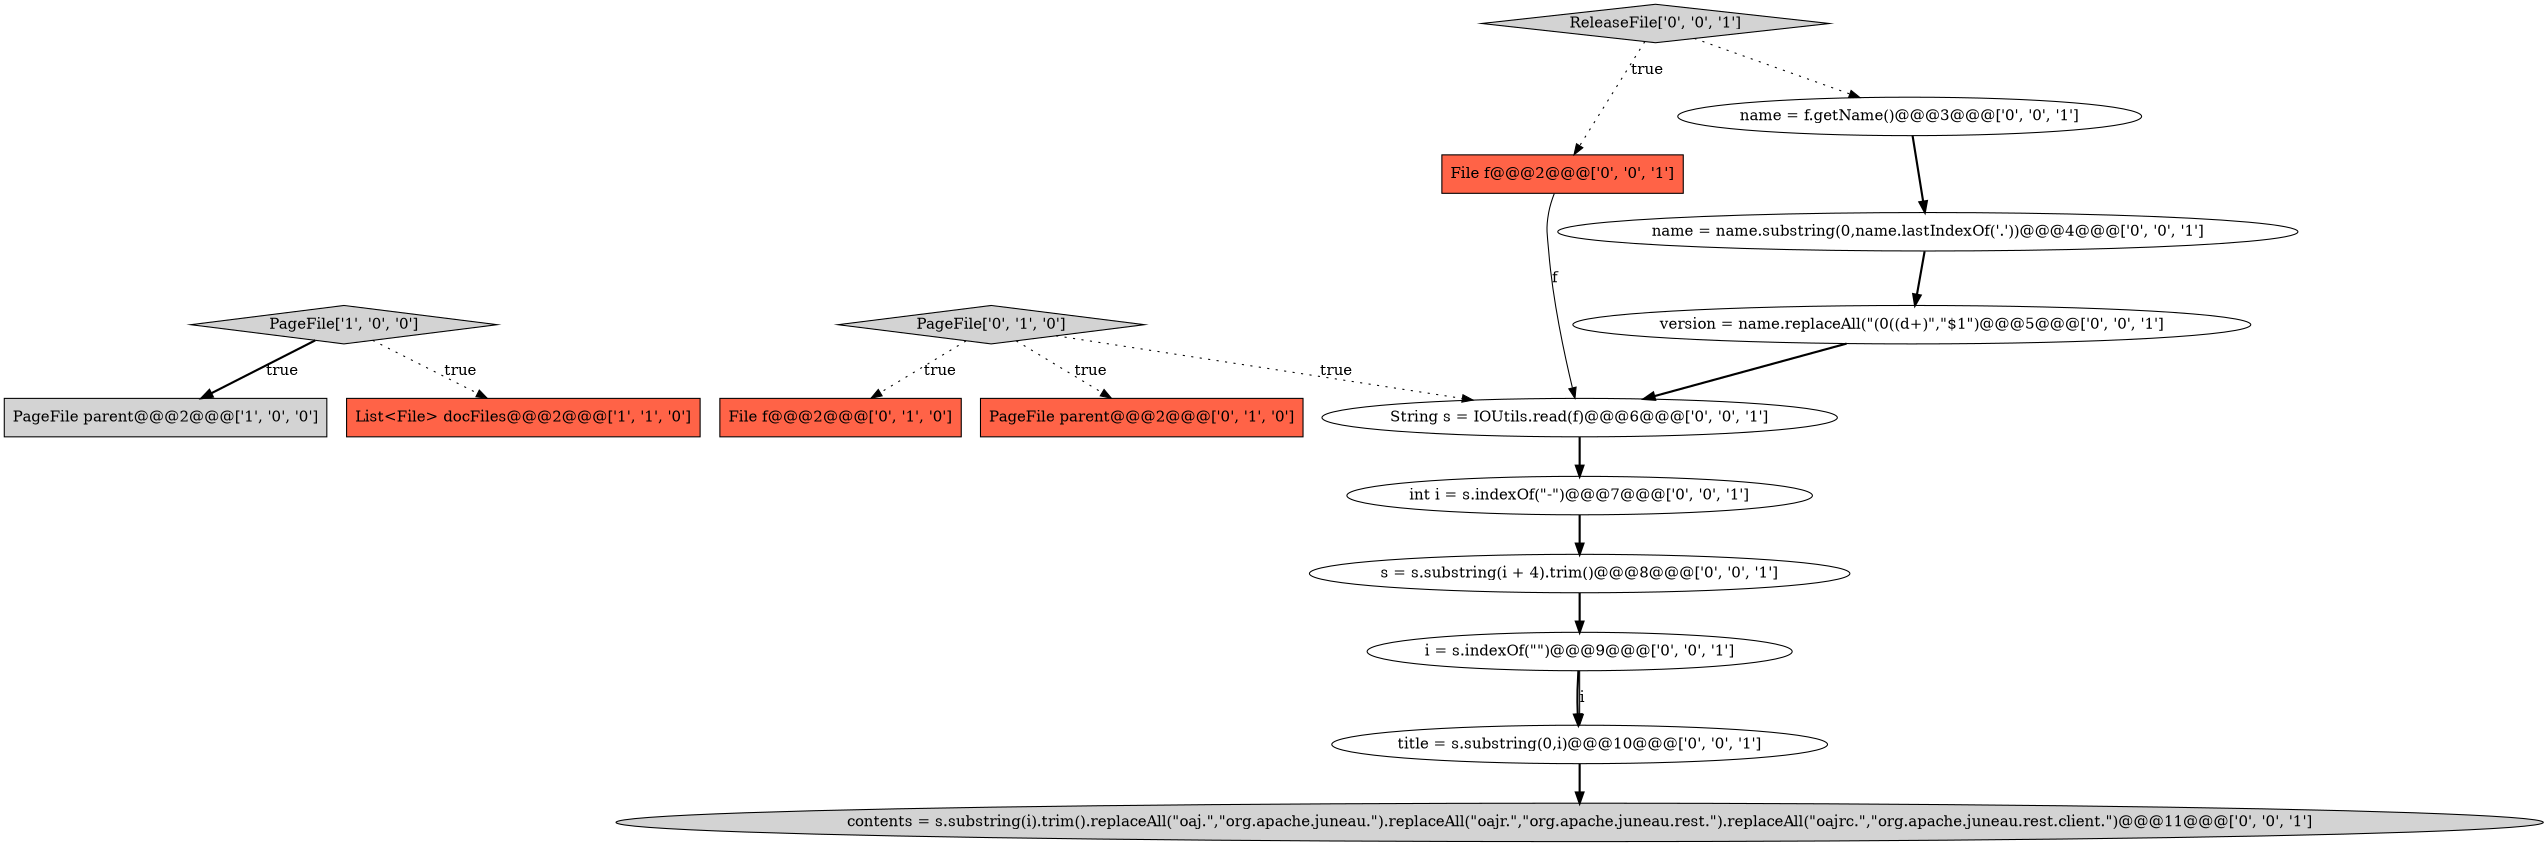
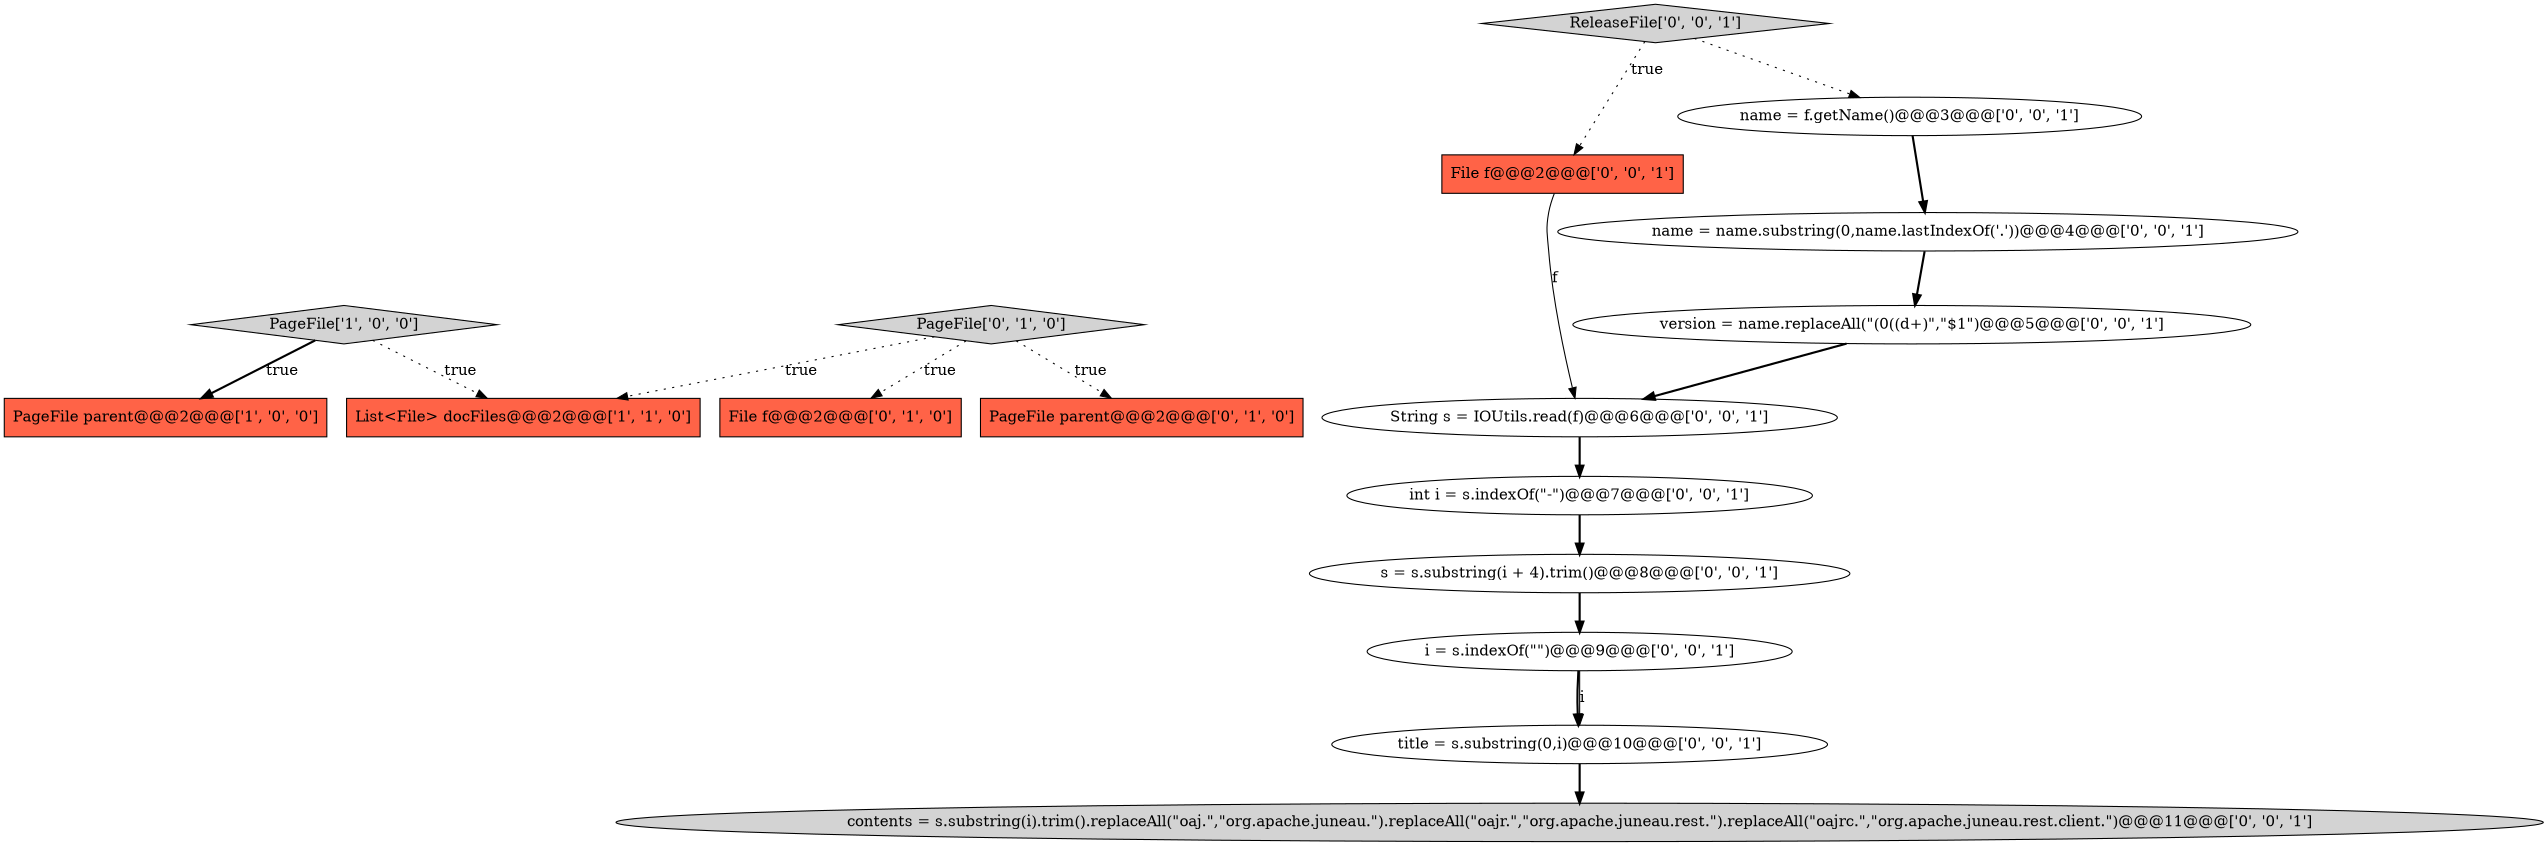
edge "PageFile['0', '1', '0']" -> "String s = IOUtils.read(f)@@@6@@@['0', '0', '1']": now "PageFile['0', '1', '0']" -> "List<File> docFiles@@@2@@@['1', '1', '0']"
node "PageFile parent@@@2@@@['1', '0', '0']": fillcolor lightgray -> tomato
